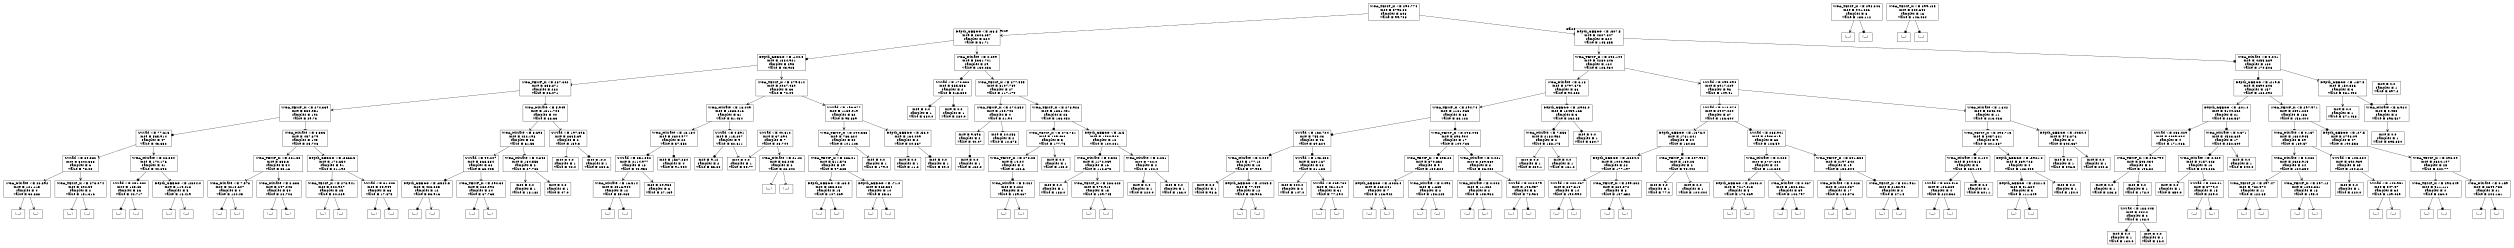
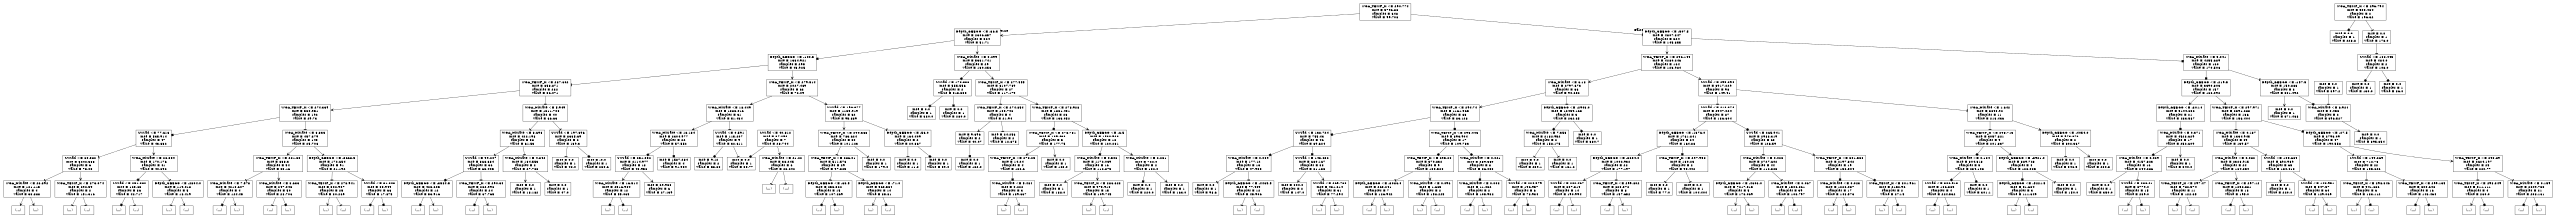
node "SWrad <= 238.029 mse = 2089.804 samples = 4 value = 171.086": removed
edge "SWrad <= 40.312 mse = 37.294 samples = 7 value = 28.744" -> "mse = 0.0 samples = 1 value = 33.77": arrowhead tee -> box
node "SWrad <= 149.269 mse = 712.73 samples = 22 value = 155.626": added
